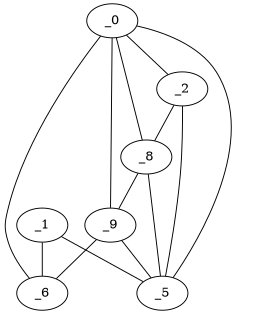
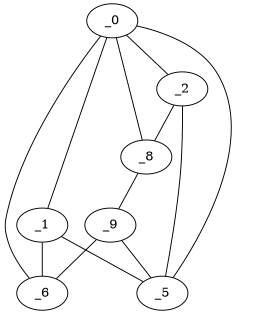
edge "_0" -- "_9": now "_0" -- "_1"
edge "_8" -- "_5": removed
